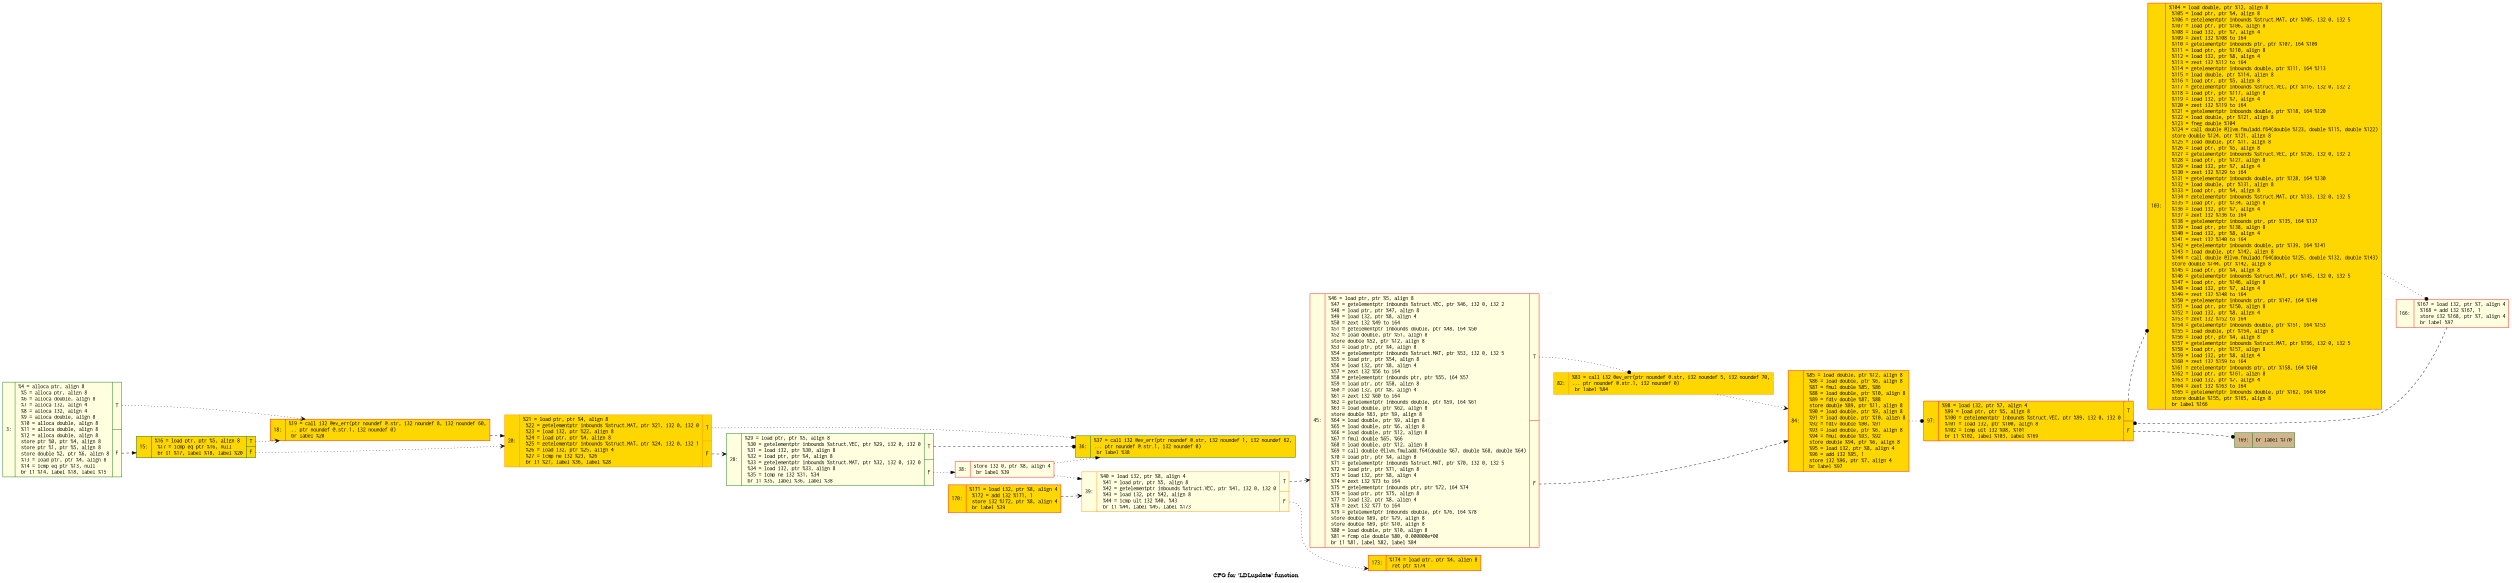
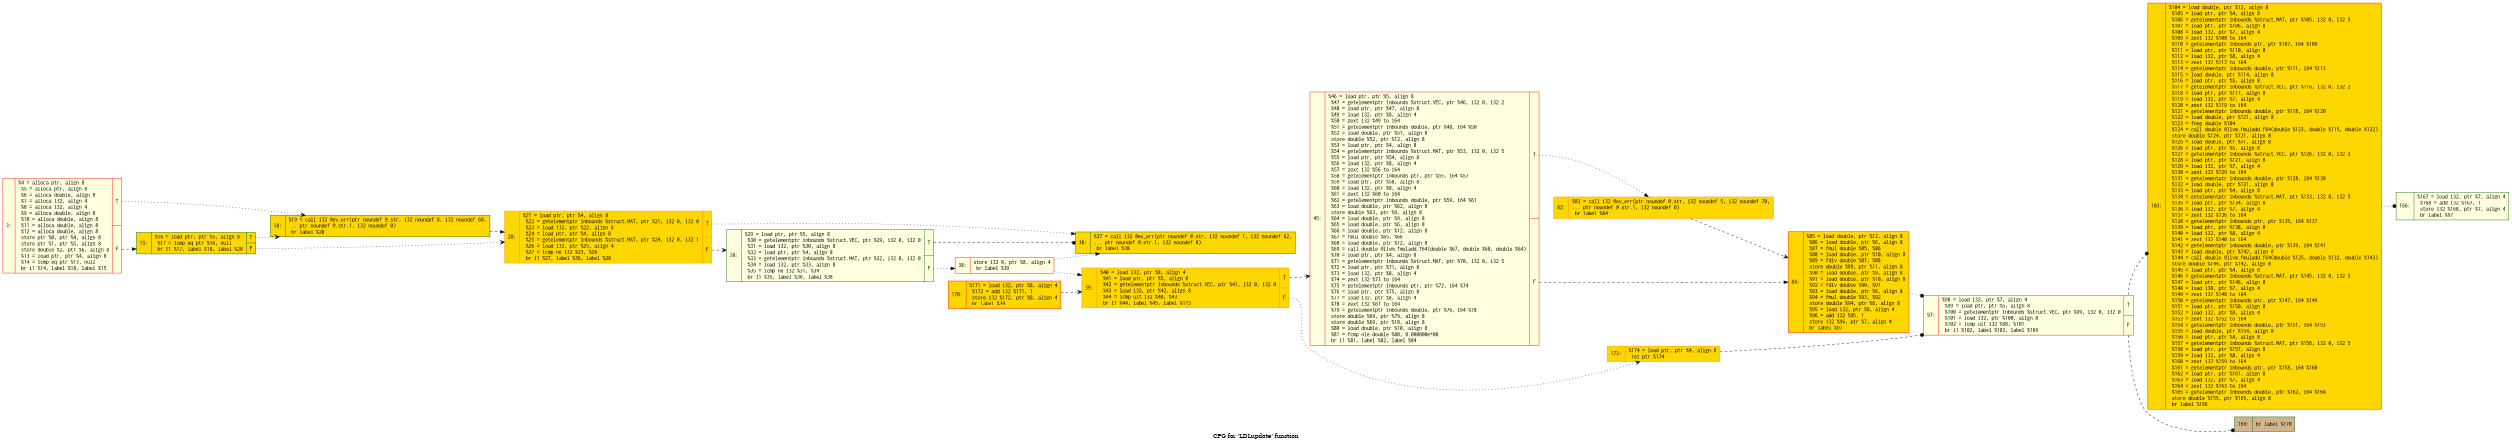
node "103:": text "%148 = load i32, ptr %7, align 4" -> "%148 = load i38, ptr %7, align 4"
node "166:": color red -> darkgreen
edge "45:" -> "82:": arrowhead dot -> normal
edge "82:" -> "84:": style dotted -> dashed
node "97:": fillcolor gold -> lightyellow
edge "166:" -> "97:": now "173:" -> "97:"
node "3:": color darkgreen -> red
node "18:": color red -> darkgreen
node "39:": fillcolor lightyellow -> gold
node "45:": text "%78 = zext i32 %77 to i64" -> "%78 = zext i32 %67 to i64"
node "173:": color red -> darkorange
